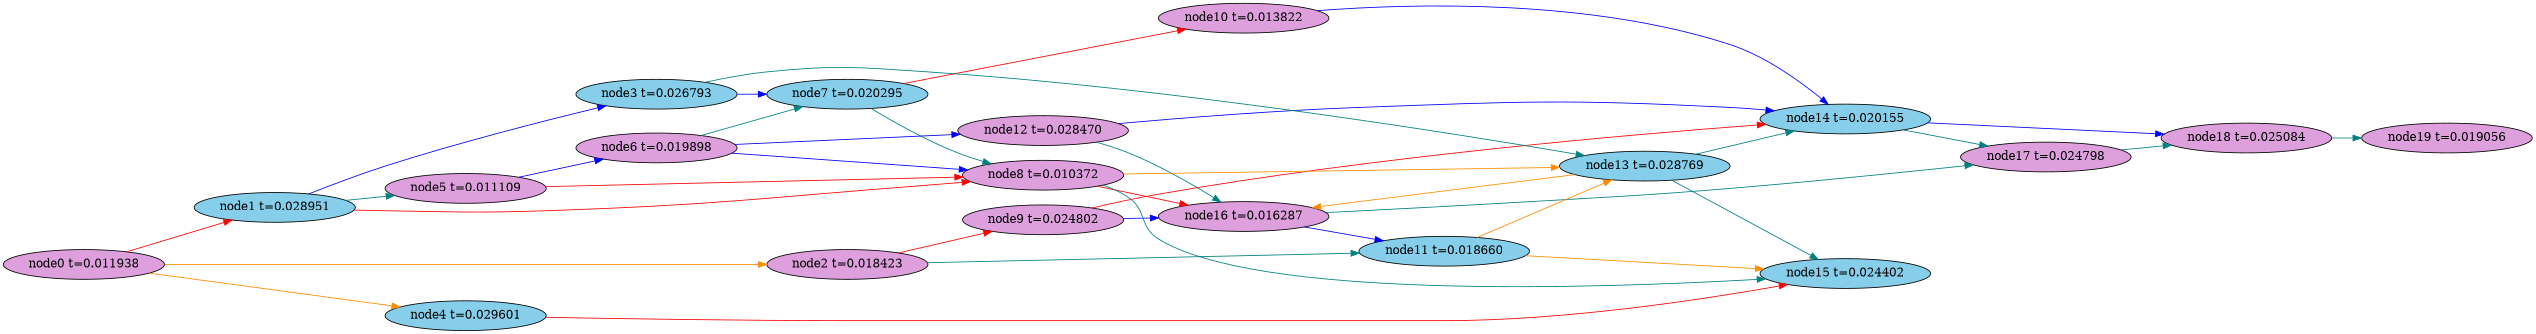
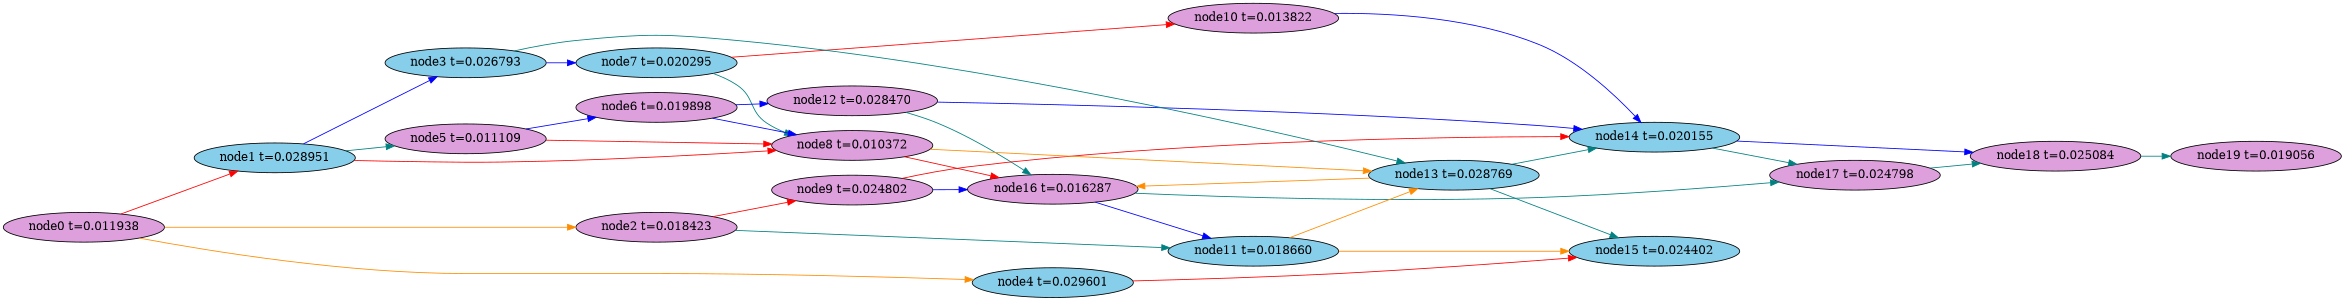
edge "node6 t=0.019898" -> "node7 t=0.020295": removed
edge "node8 t=0.010372" -> "node15 t=0.024402": removed
